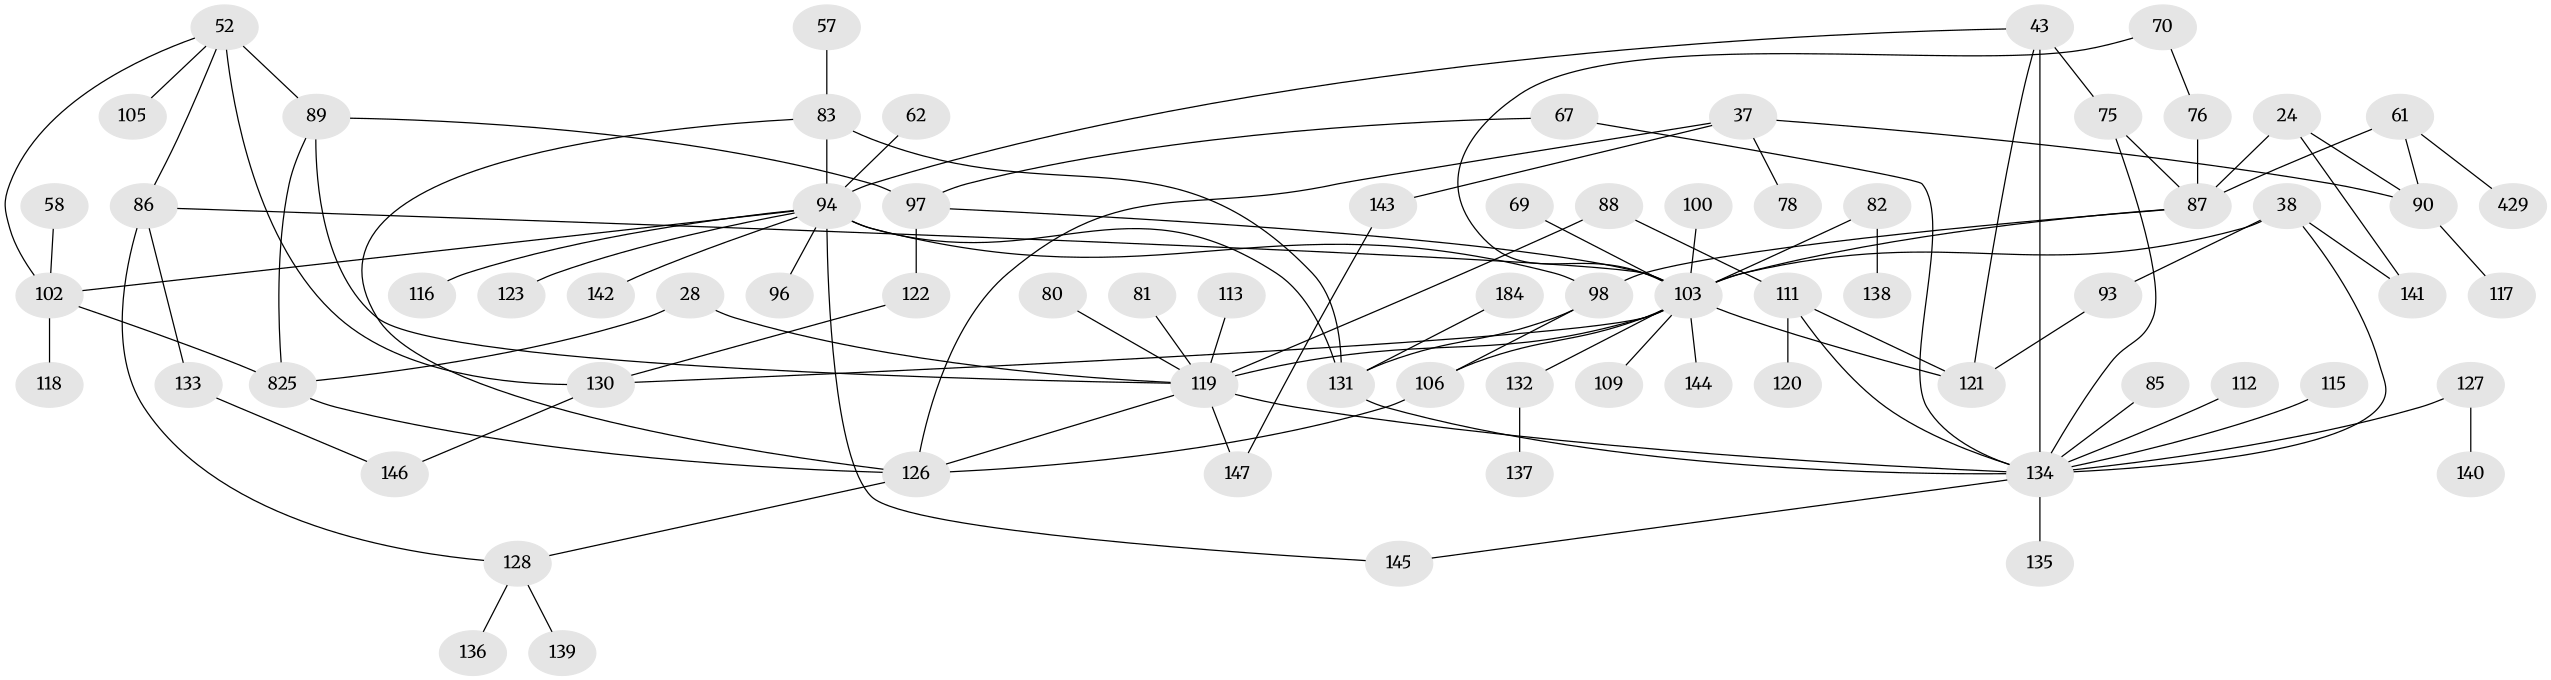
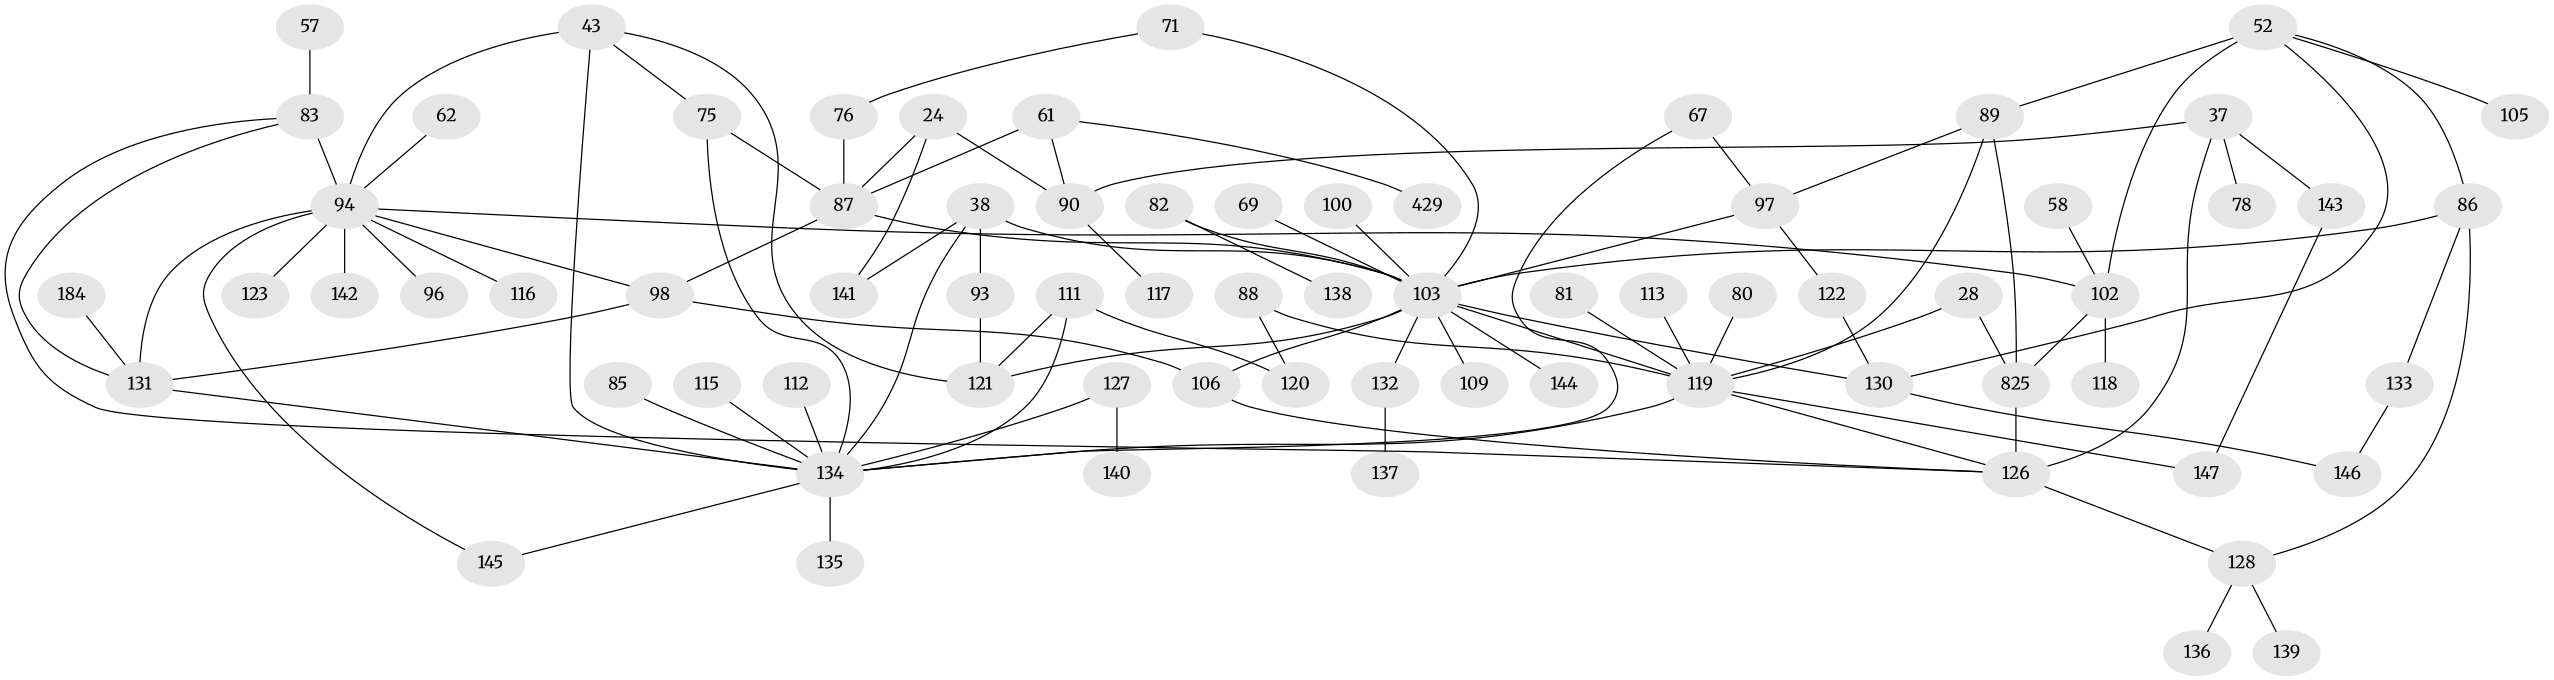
node "70": label "70" -> "71"
edge "88" -- "111": now "88" -- "120"
